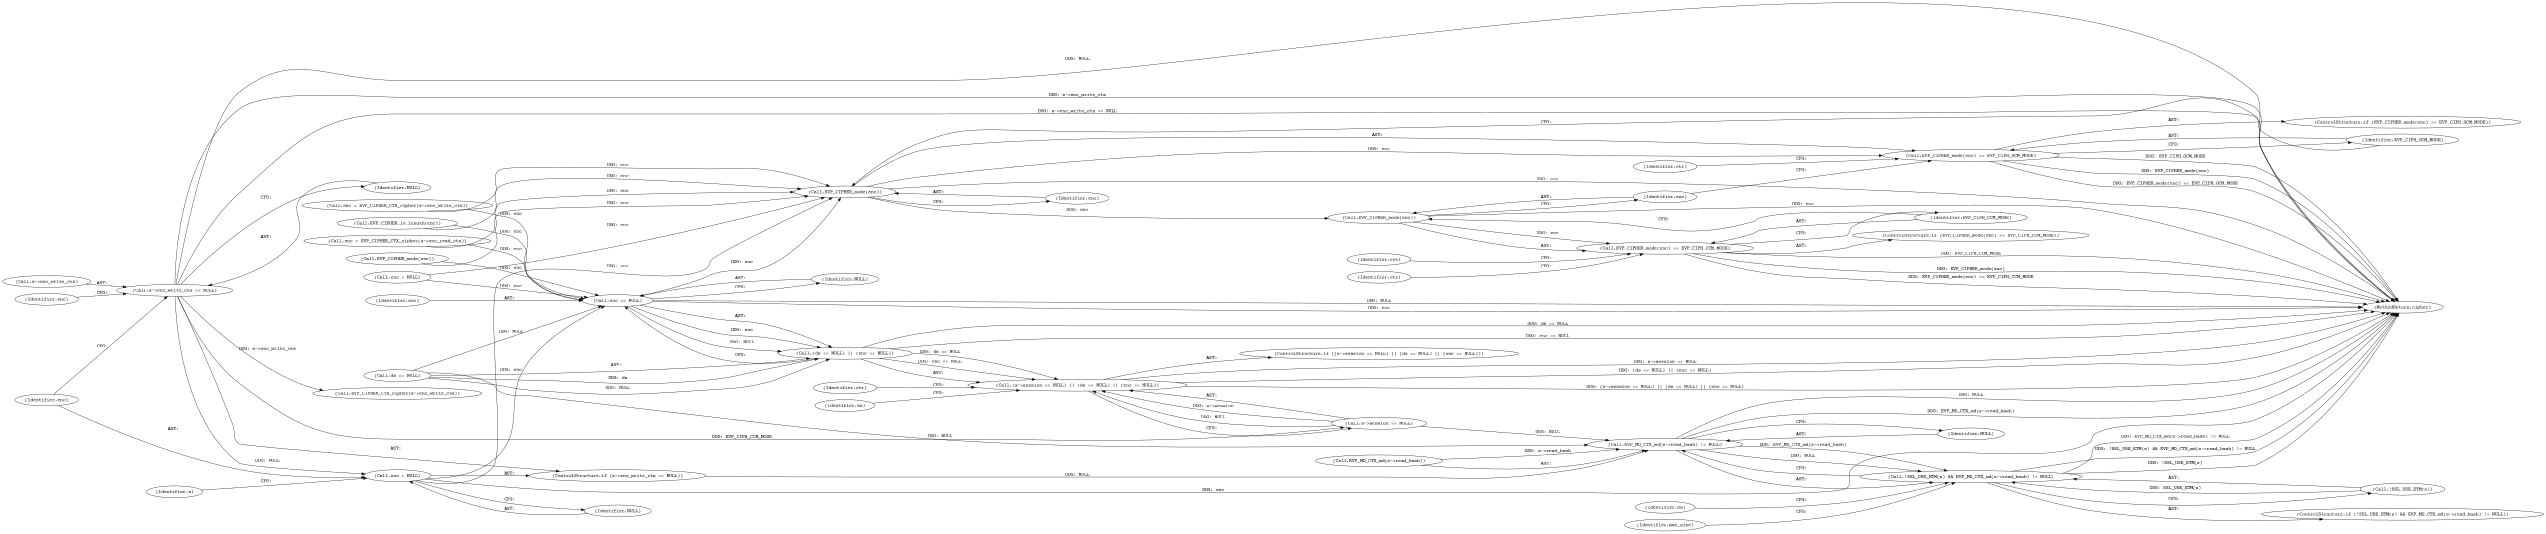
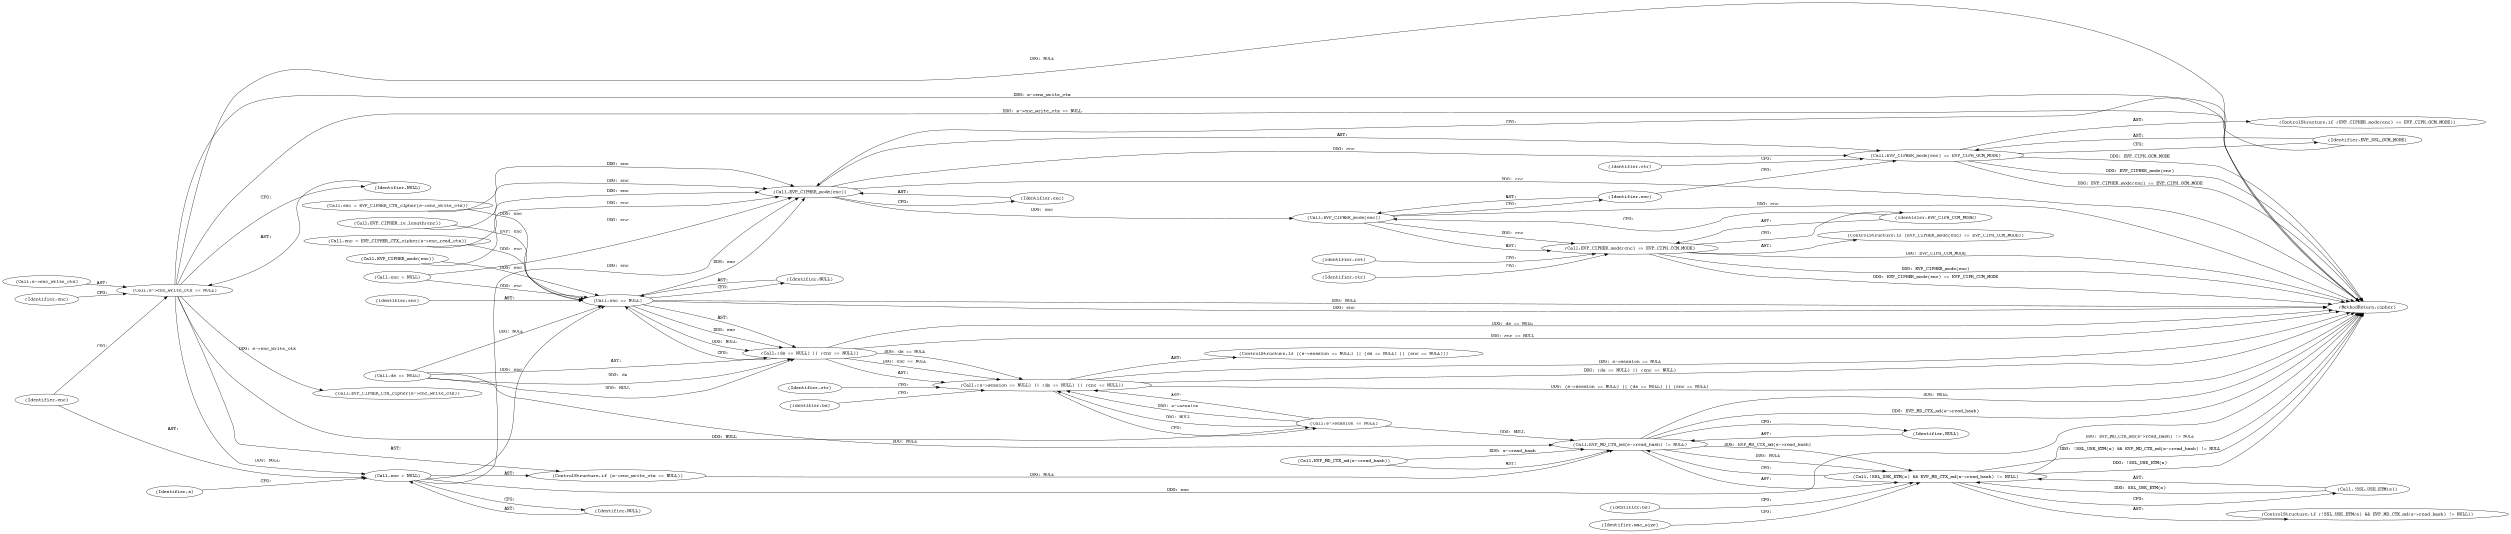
node "(Identifier,EVP_CIPH_GCM_MODE)": label "(Identifier,EVP_CIPH_GCM_MODE)" -> "(Identifier,EVP_SSL_GCM_MODE)"
edge "(Call,EVP_CIPHER_iv_length(enc))" -> "(Call,enc == NULL)": label "DDG: enc" -> "EVP: enc"
edge "(Call,s->enc_write_ctx == NULL)" -> "(Call,s->session == NULL)": label "DDG: EVP_CIPH_CCM_MODE" -> "DDG: NULL"
